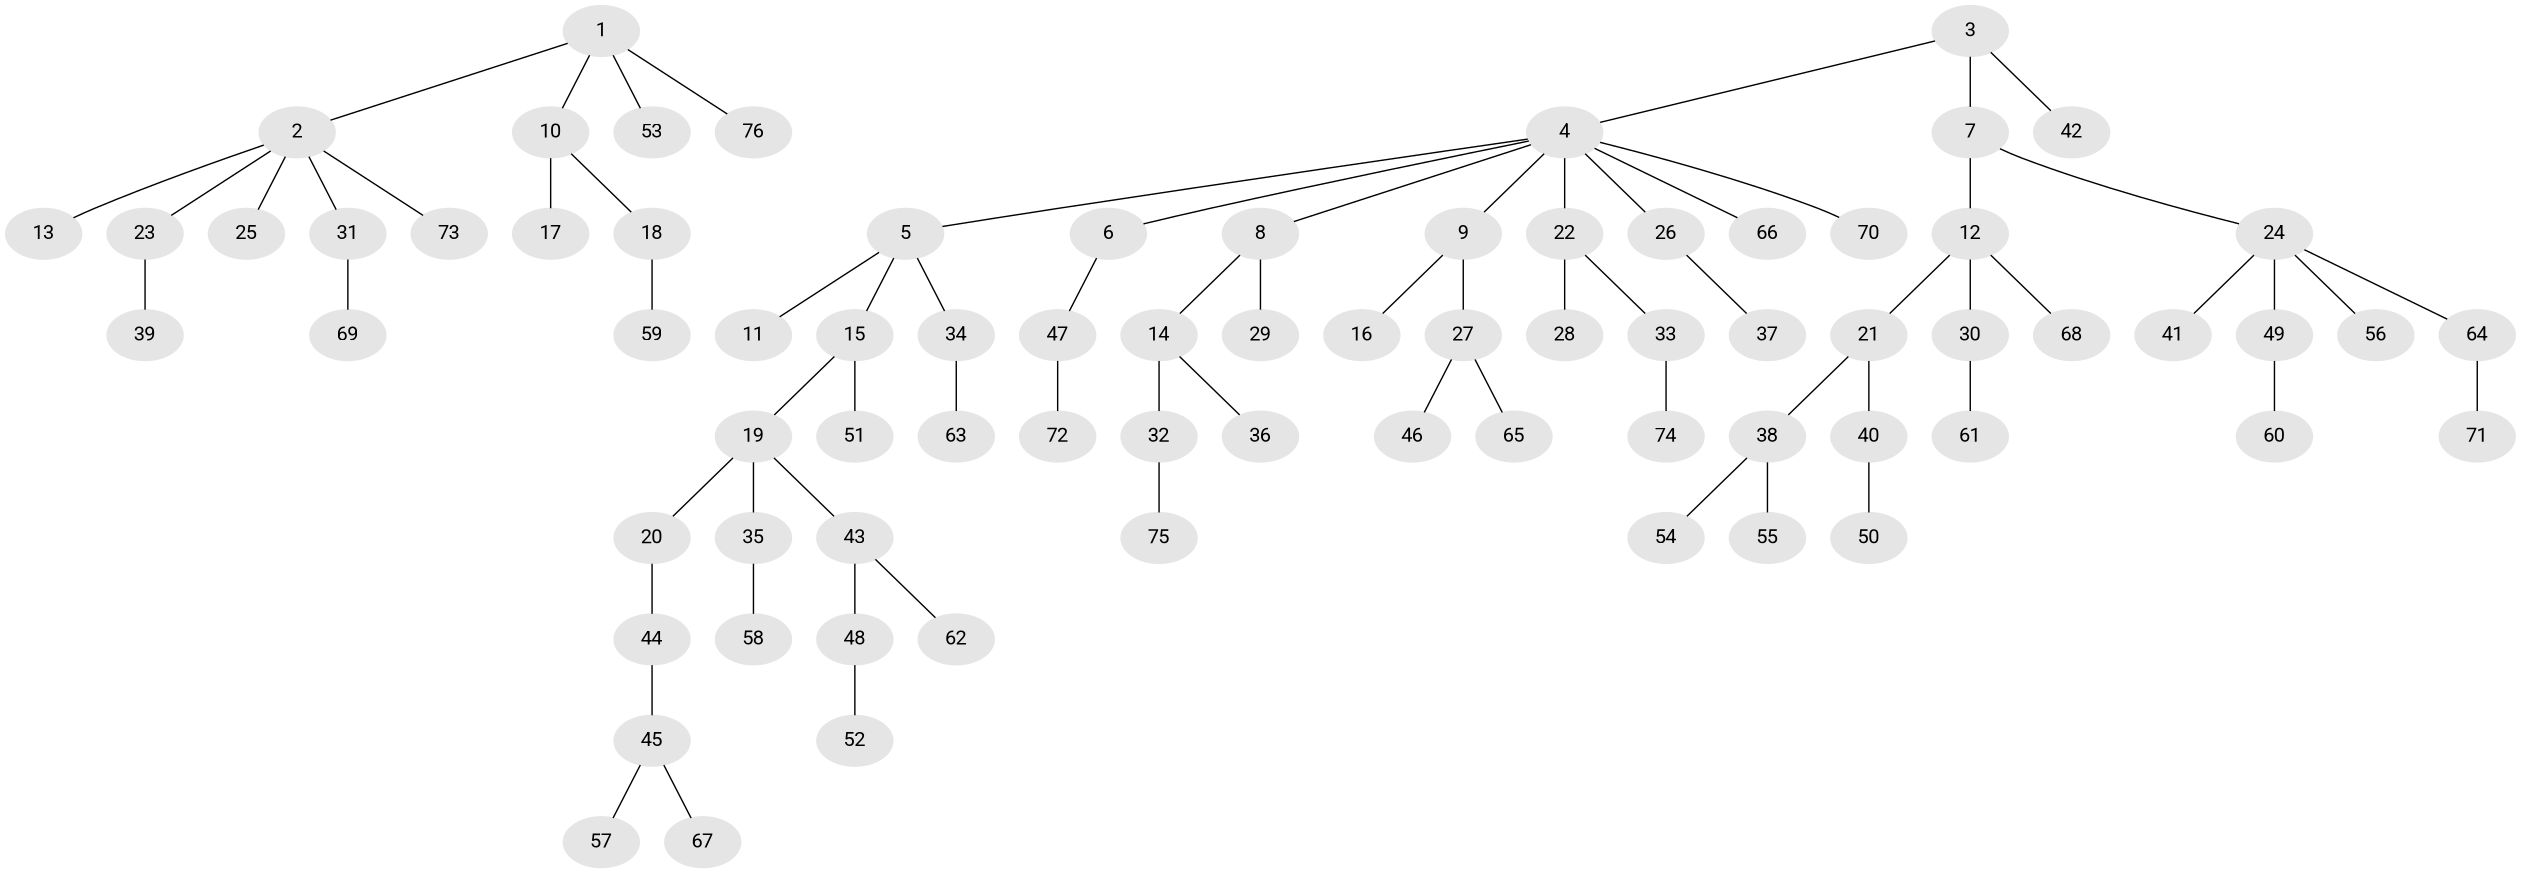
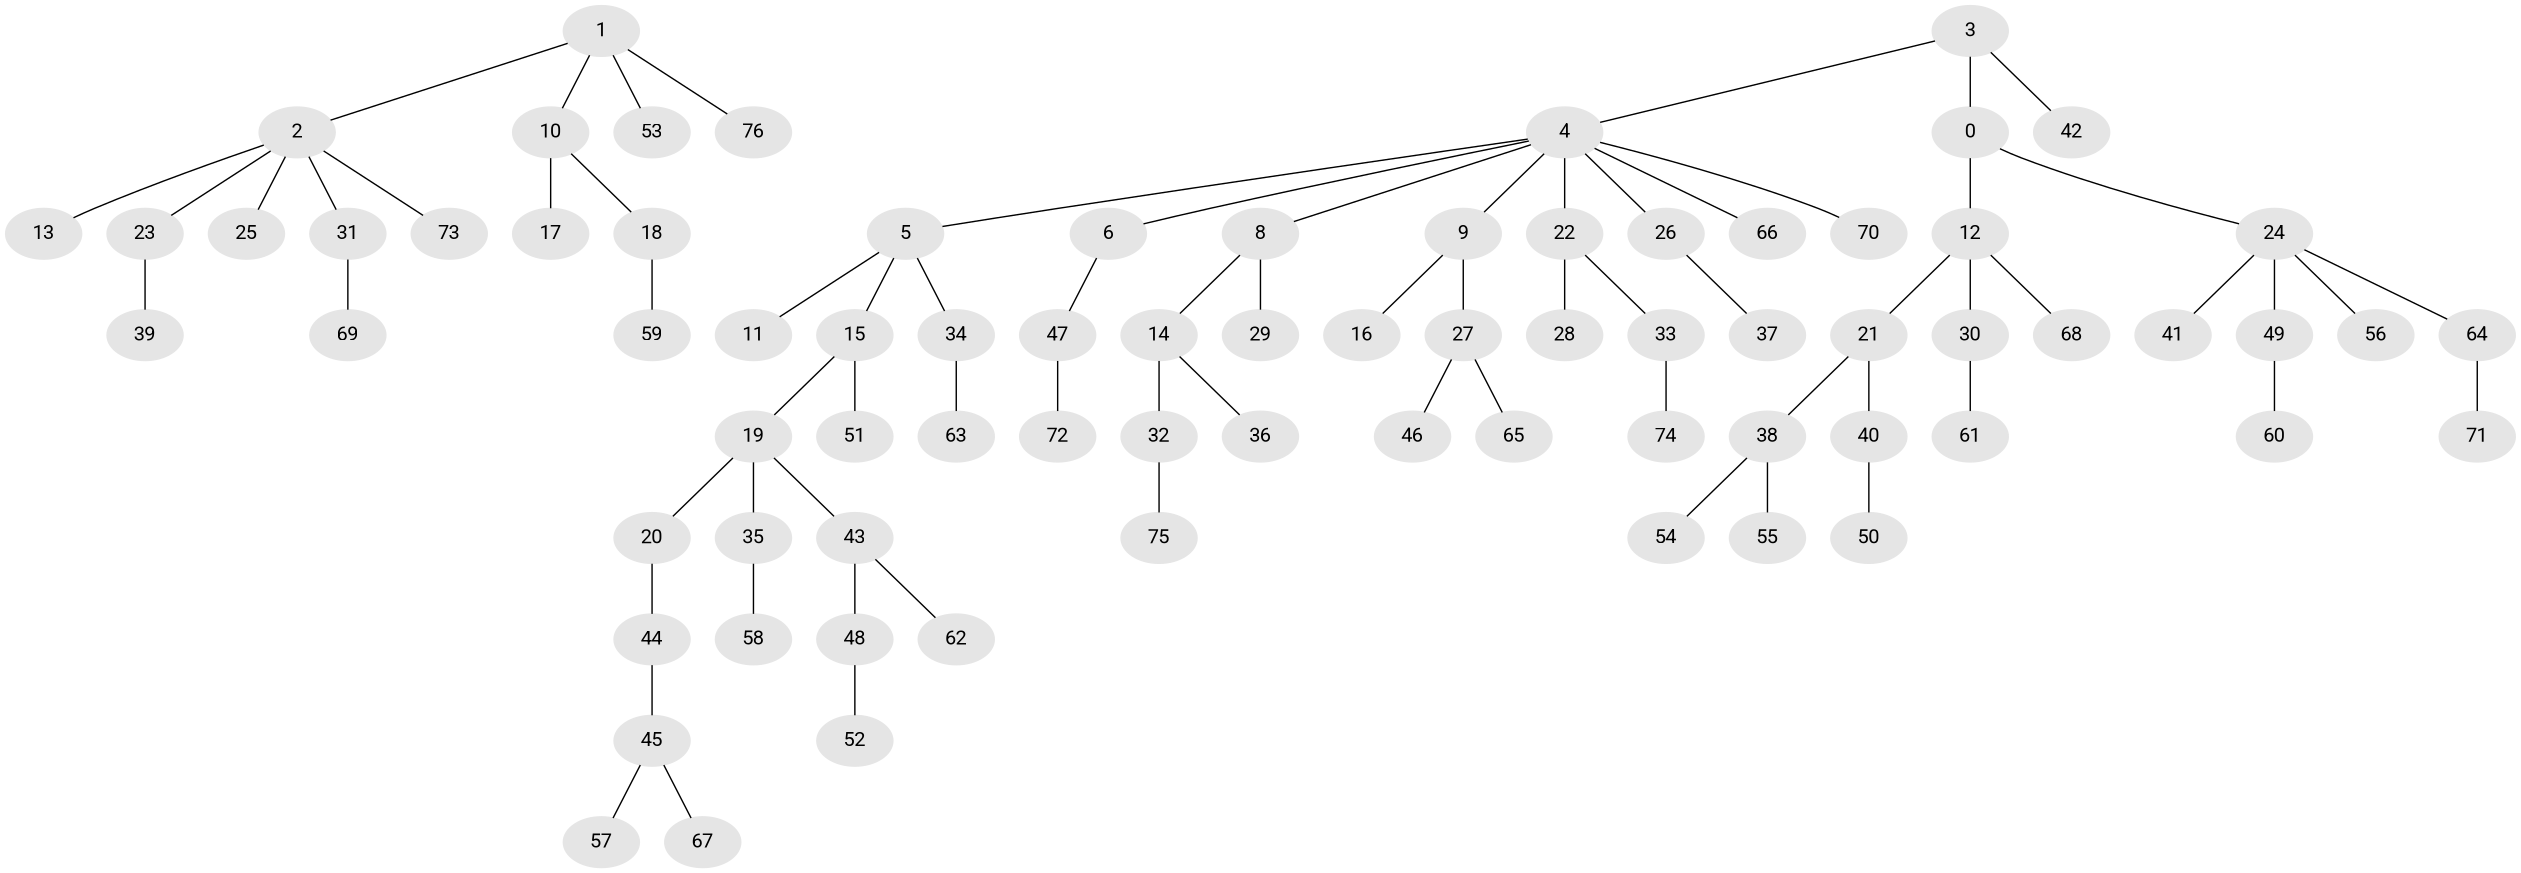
node "7": label "7" -> "0"
